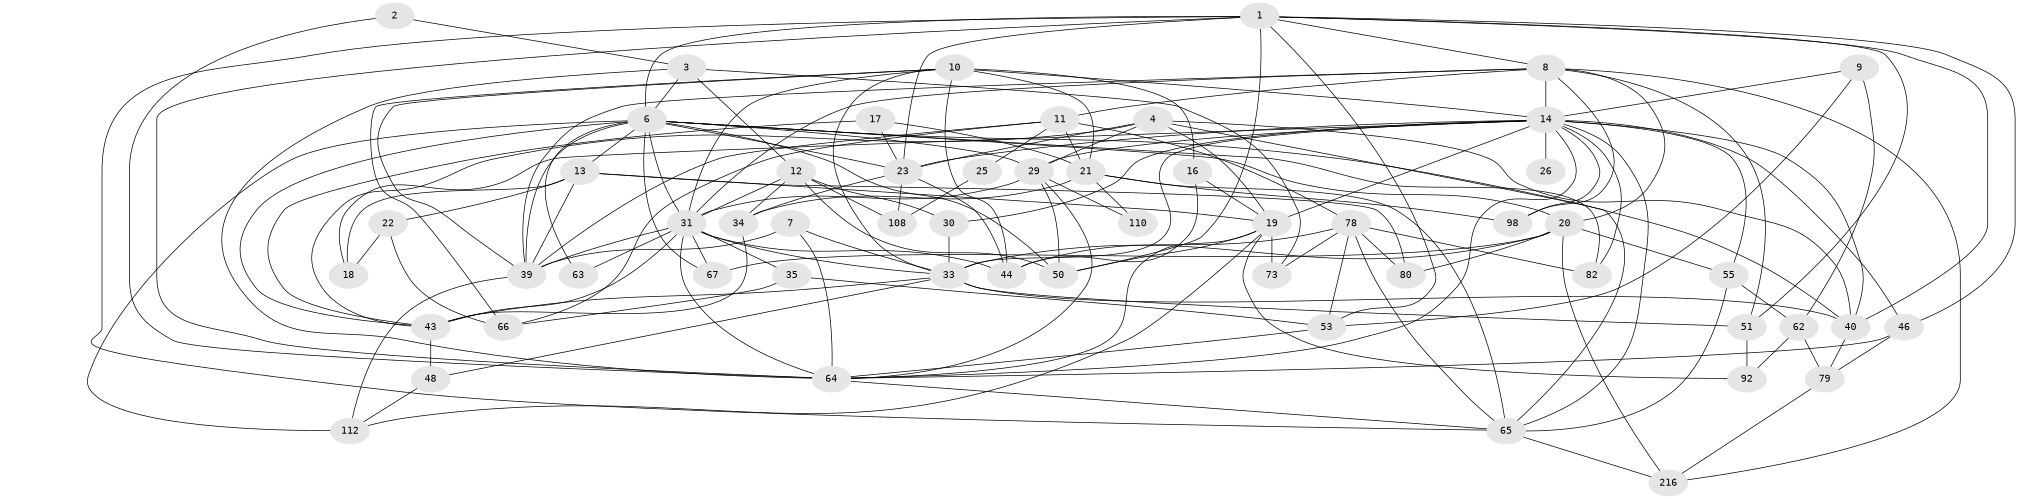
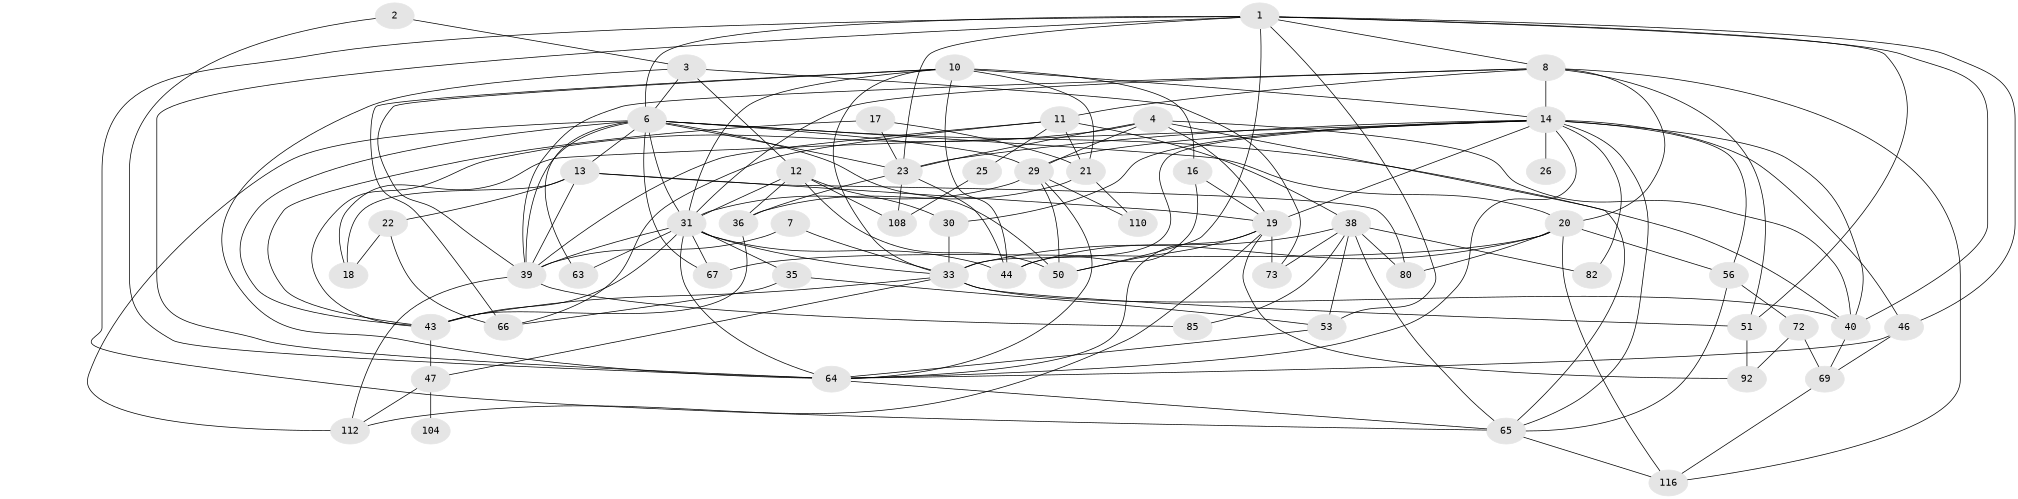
node "9": removed
edge "6" -- "82": removed
edge "21" -- "65": removed
node "34": label "34" -> "36"
node "78": label "78" -> "38"
node "98": removed
node "55": label "55" -> "56"
edge "7" -- "64": removed
node "85": added
node "62": label "62" -> "72"
node "48": label "48" -> "47"
node "79": label "79" -> "69"
node "104": added
node "216": label "216" -> "116"
